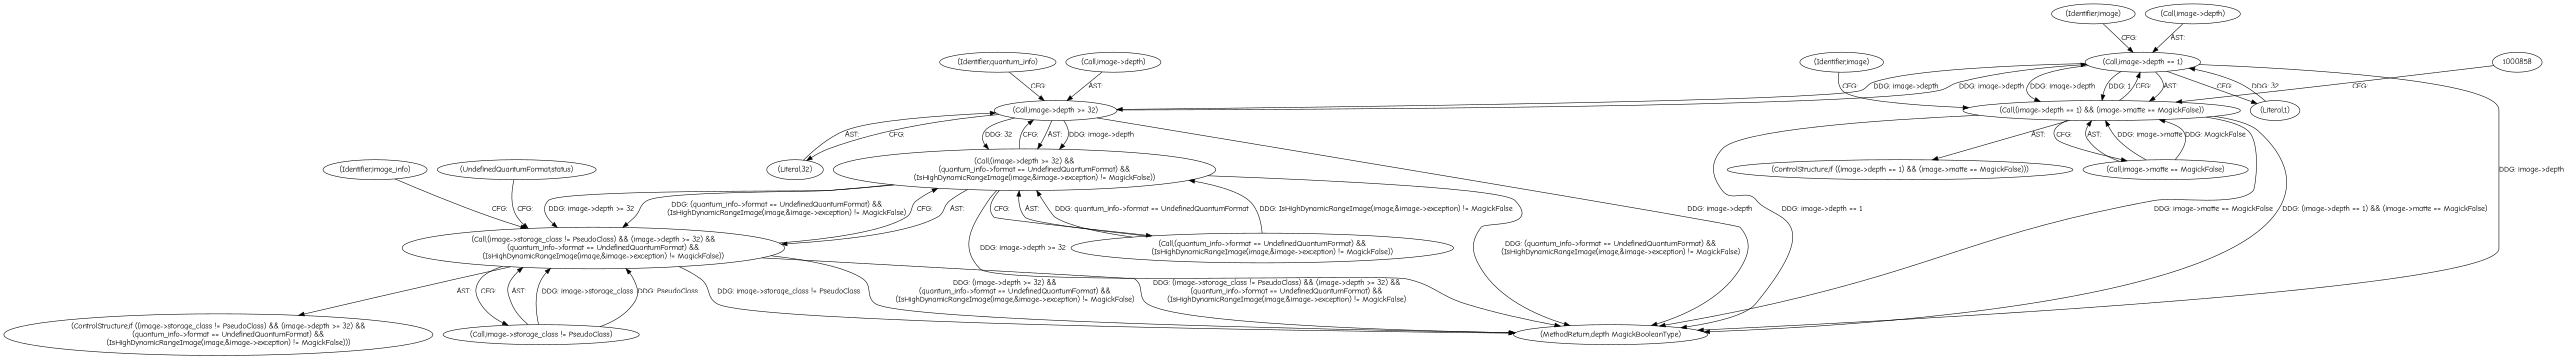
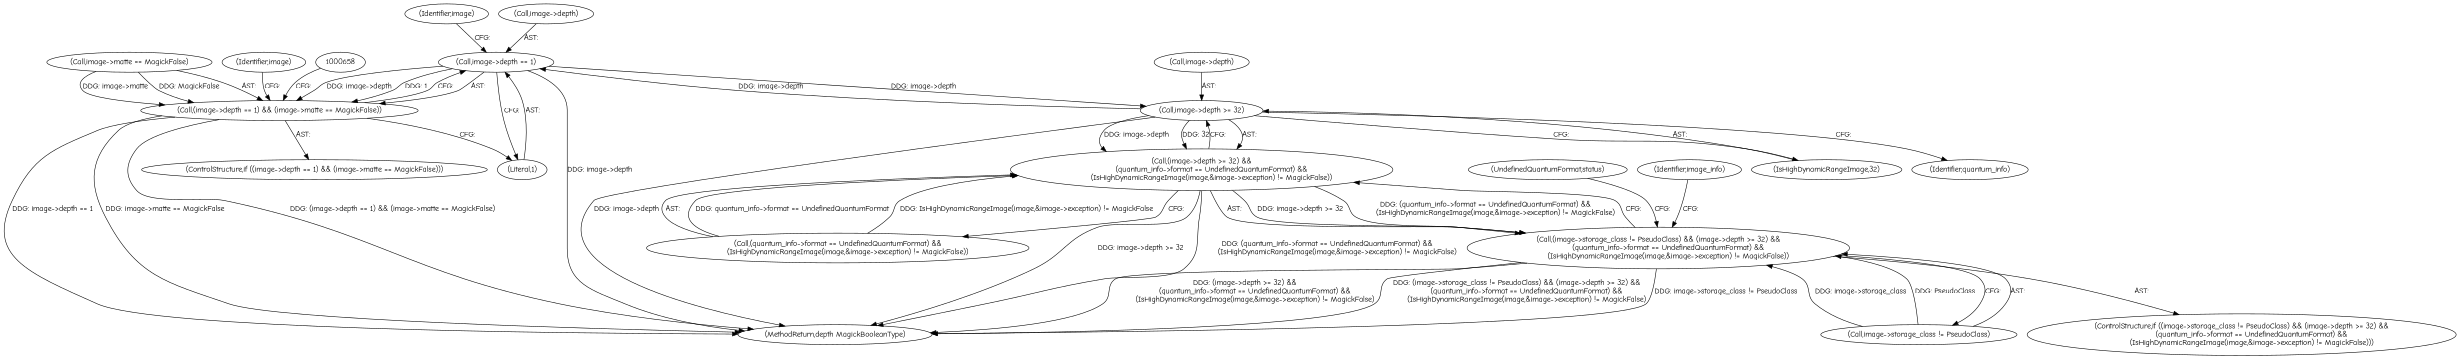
node "1000858": label "1000858" -> "1000658"
edge "(Identifier,quantum_info)" -> "(Call,image->depth >= 32)": reversed
edge "(Literal,1)" -> "(Call,image->depth == 1)": label "DDG: 32" -> "AST: "
edge "(Call,(image->depth == 1) && (image->matte == MagickFalse))" -> "(Call,image->matte == MagickFalse)": now "(Call,(image->depth == 1) && (image->matte == MagickFalse))" -> "(Literal,1)"
node "(Literal,32)": label "(Literal,32)" -> "(IsHighDynamicRangeImage,32)"
